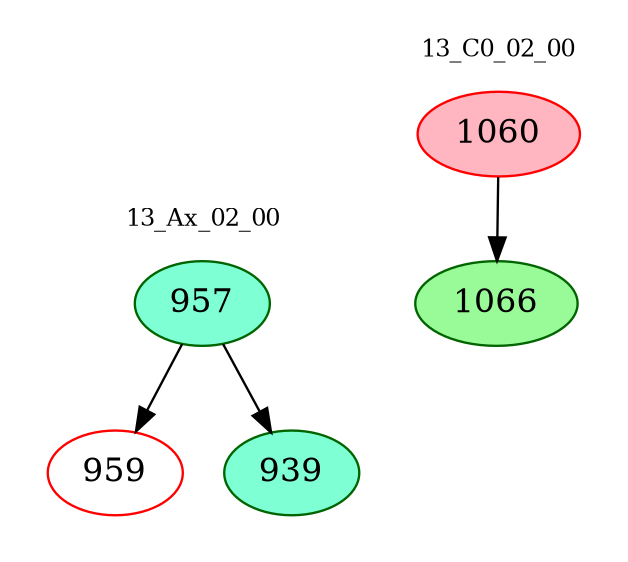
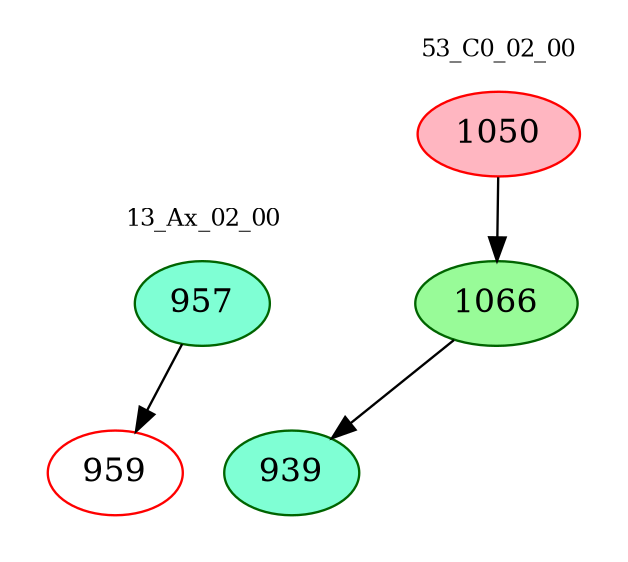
cluster "13_C0_02_00": label "13_C0_02_00" -> "53_C0_02_00"
node "1060": label "1060" -> "1050"
edge "957" -> "939": now "1066" -> "939"
